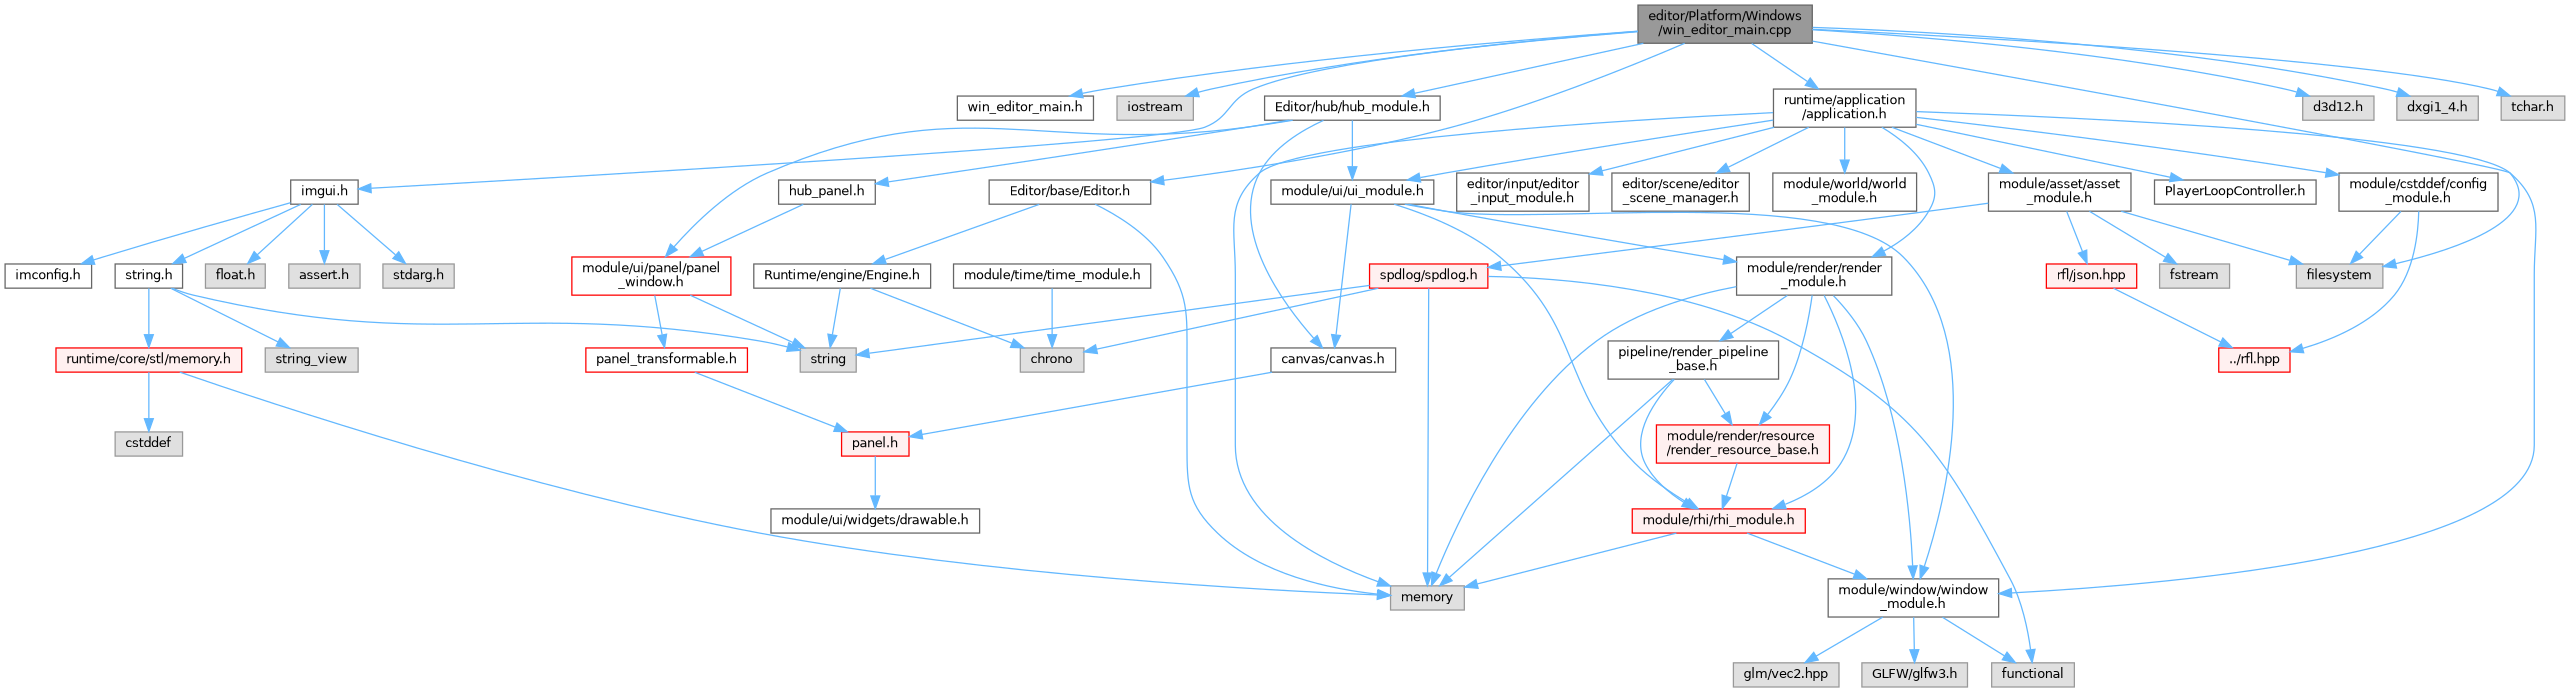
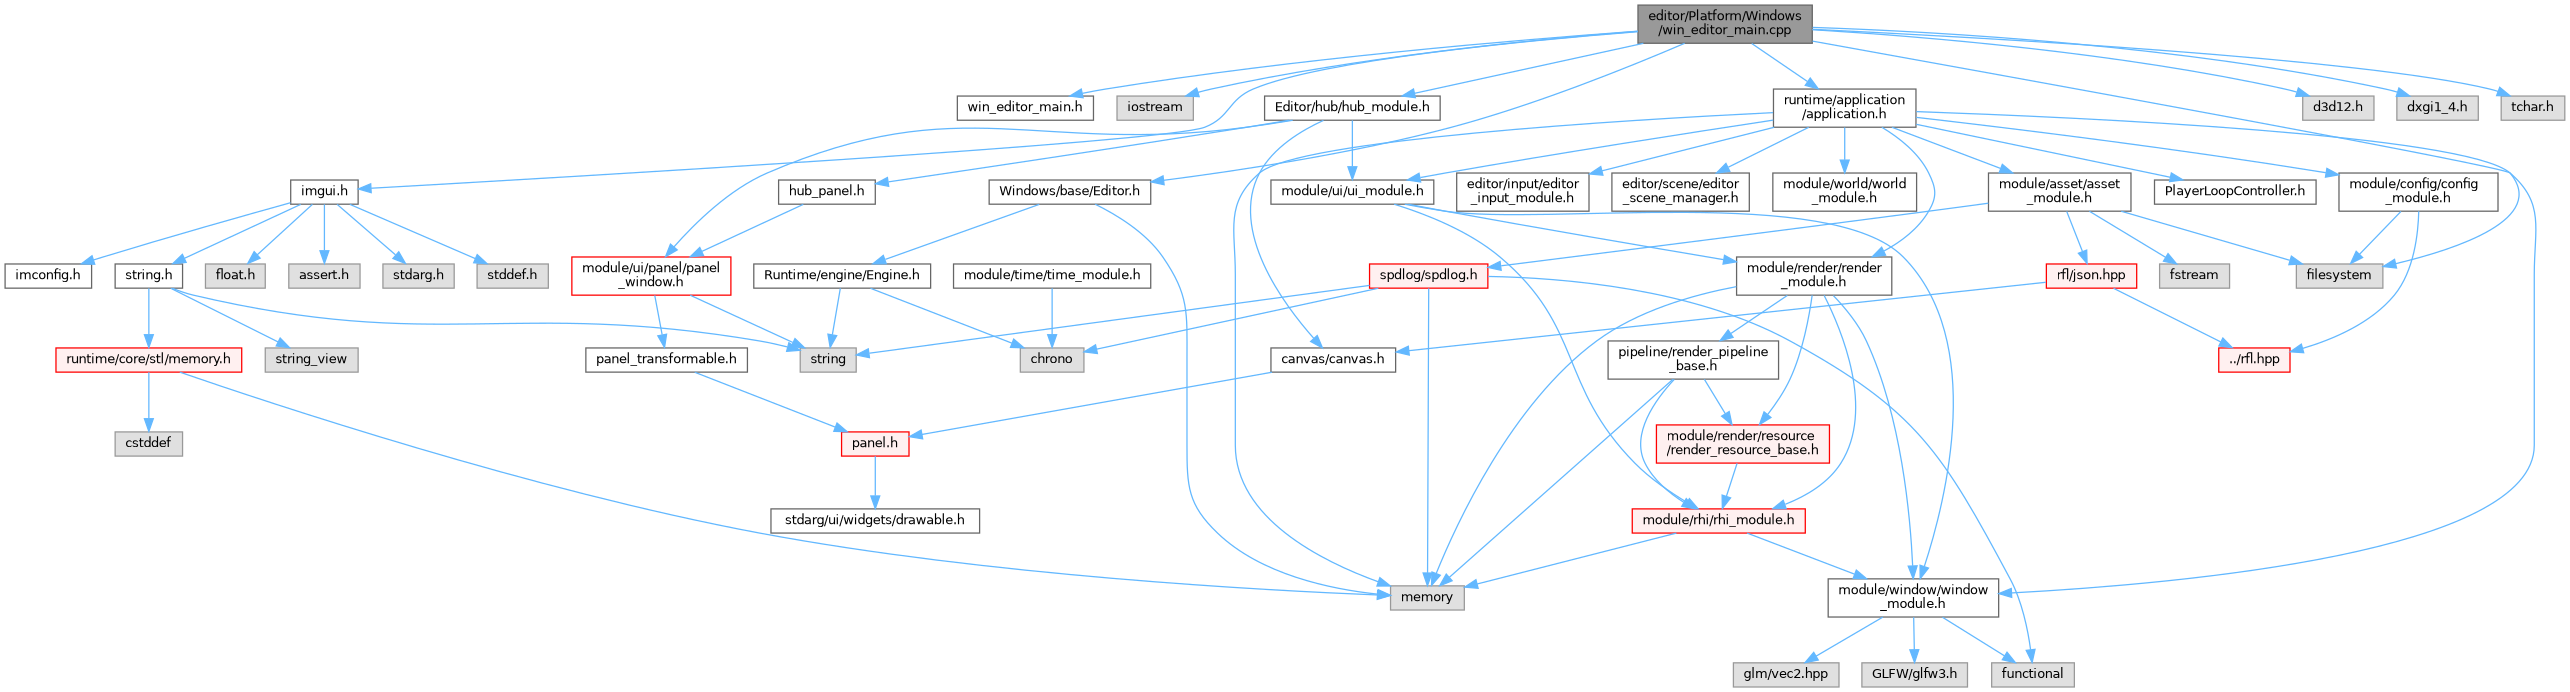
node "Editor/base/Editor.h": label "Editor/base/Editor.h" -> "Windows/base/Editor.h"
node "module/cstddef/config _module.h": label "module/cstddef/config _module.h" -> "module/config/config _module.h"
edge "module/ui/ui_module.h" -> "canvas/canvas.h": now "rfl/json.hpp" -> "canvas/canvas.h"
node "stddef.h": added
node "panel_transformable.h": color red -> grey40
node "module/ui/widgets/drawable.h": label "module/ui/widgets/drawable.h" -> "stdarg/ui/widgets/drawable.h"
